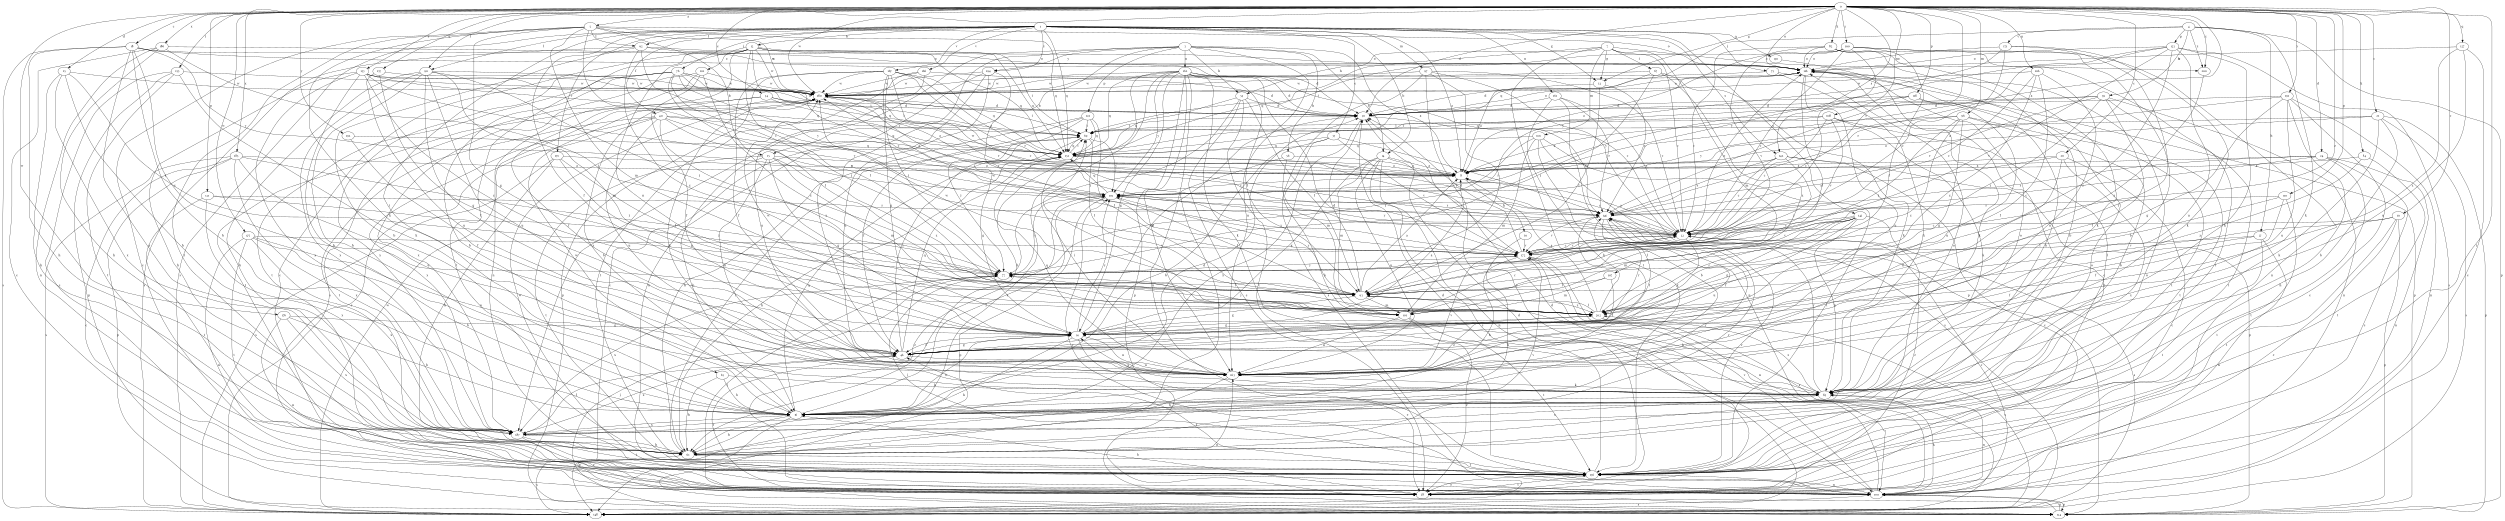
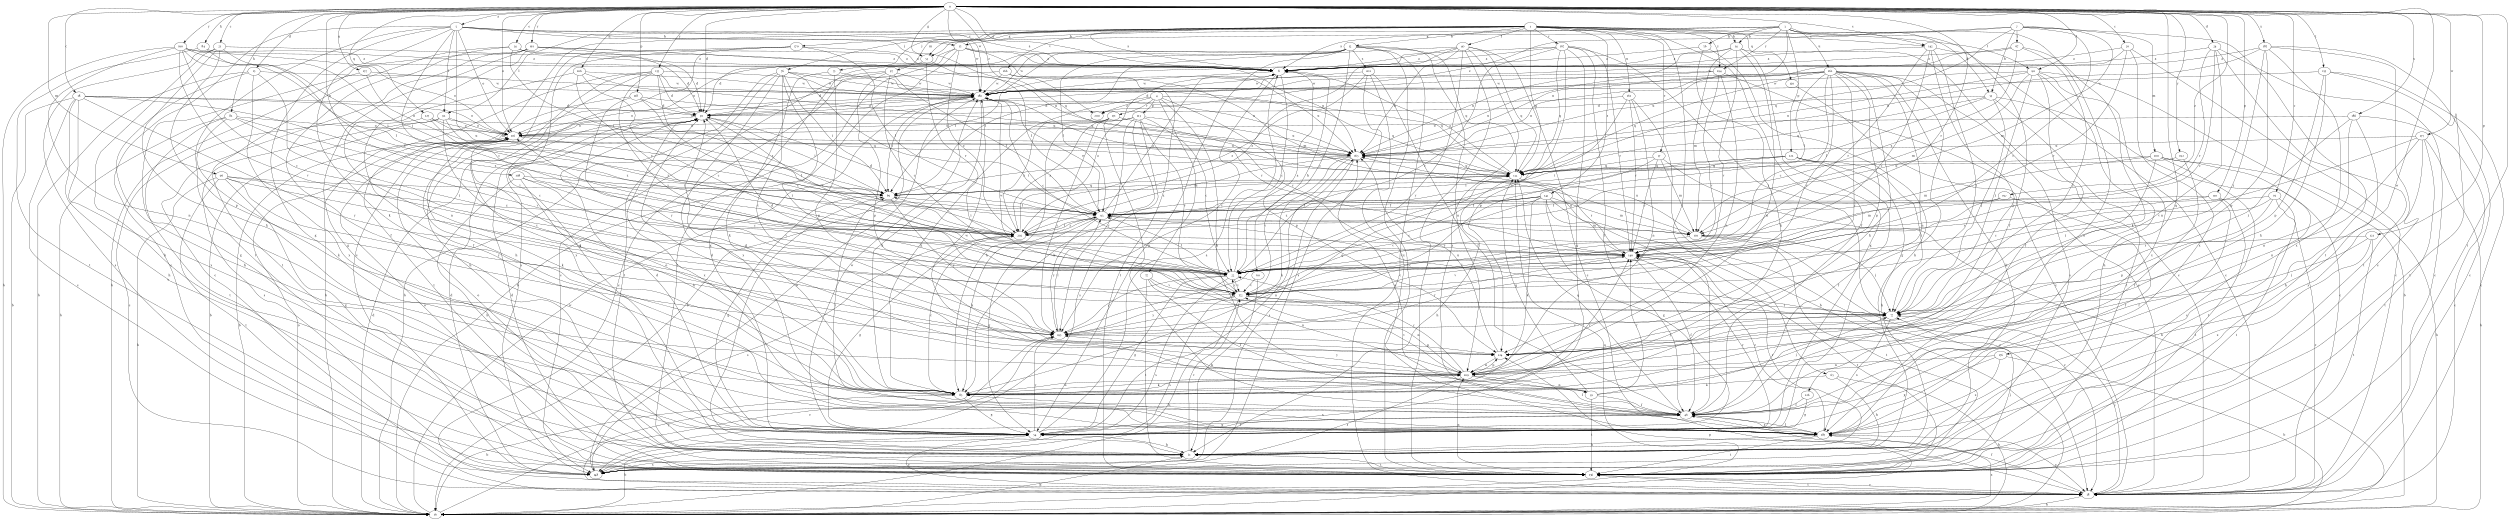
edge "108" -> "8": now "5" -> "8"
edge "59" -> "109": reversed
node "126": added
